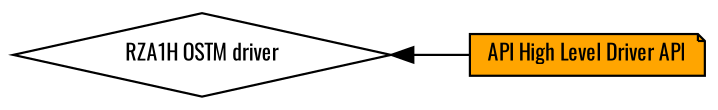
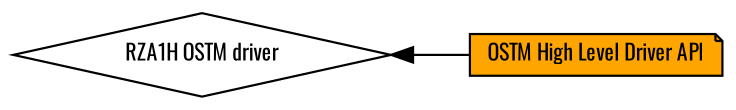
node "API High Level Driver API": label "API High Level Driver API" -> "OSTM High Level Driver API"
